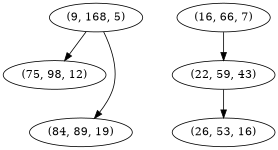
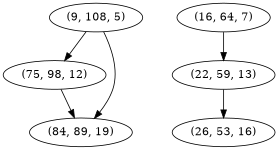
node "(9, 168, 5)": label "(9, 168, 5)" -> "(9, 108, 5)"
node "(16, 66, 7)": label "(16, 66, 7)" -> "(16, 64, 7)"
node "(22, 59, 43)": label "(22, 59, 43)" -> "(22, 59, 13)"
edge "(75, 98, 12)" -> "(84, 89, 19)": added
